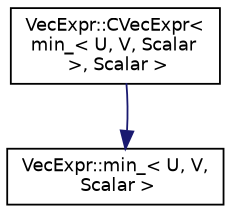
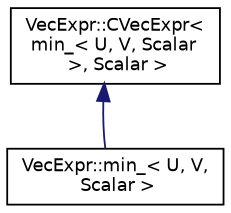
edge "VecExpr::CVecExpr< min_< U, V, Scalar >, Scalar >" -> "VecExpr::min_< U, V, Scalar >": reversed
